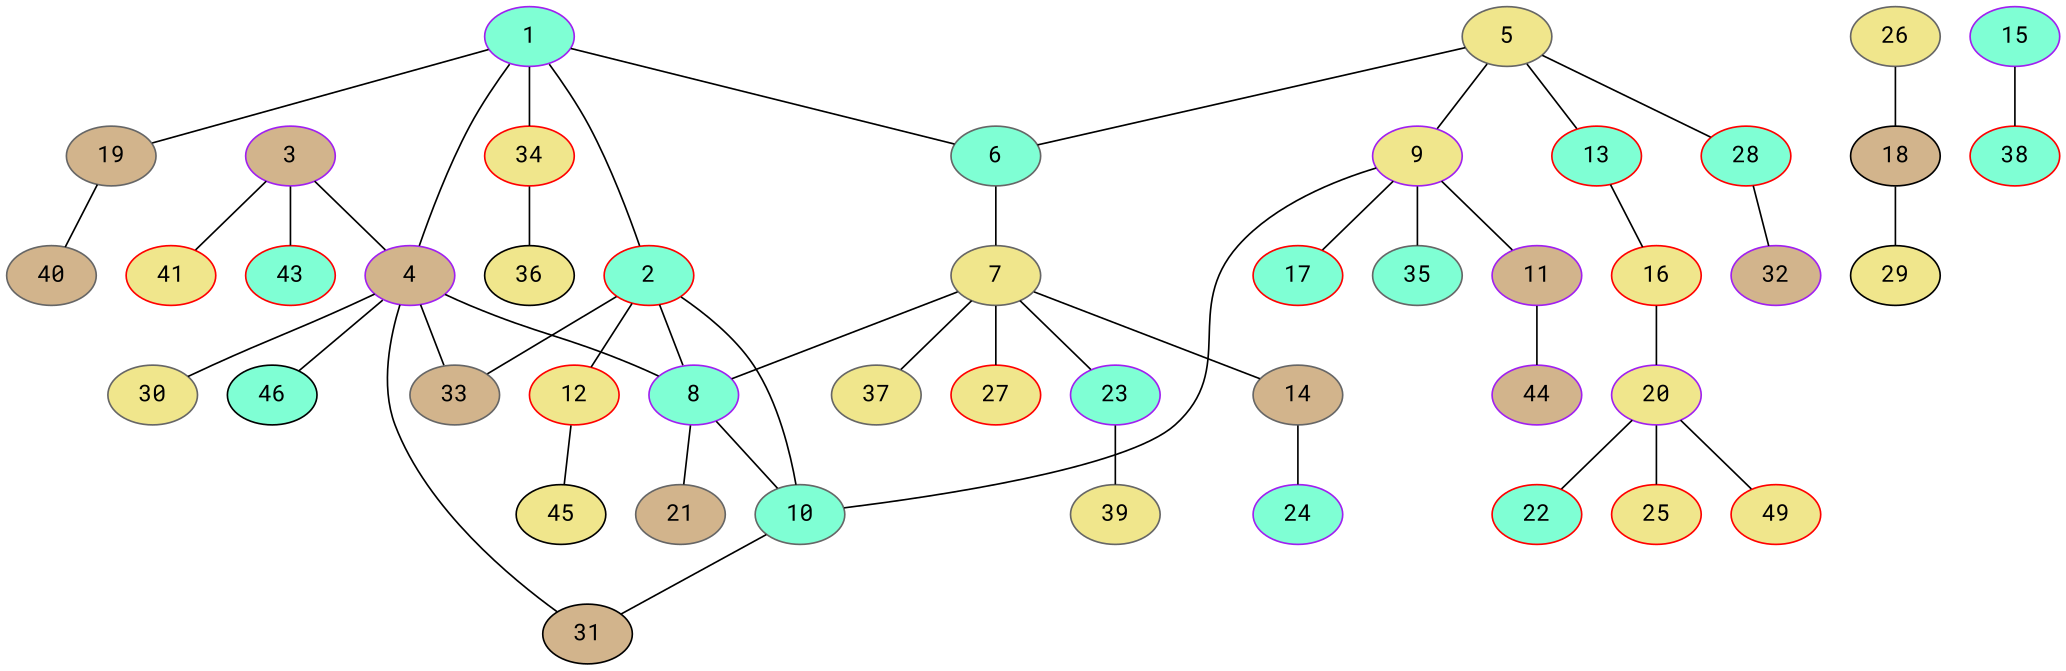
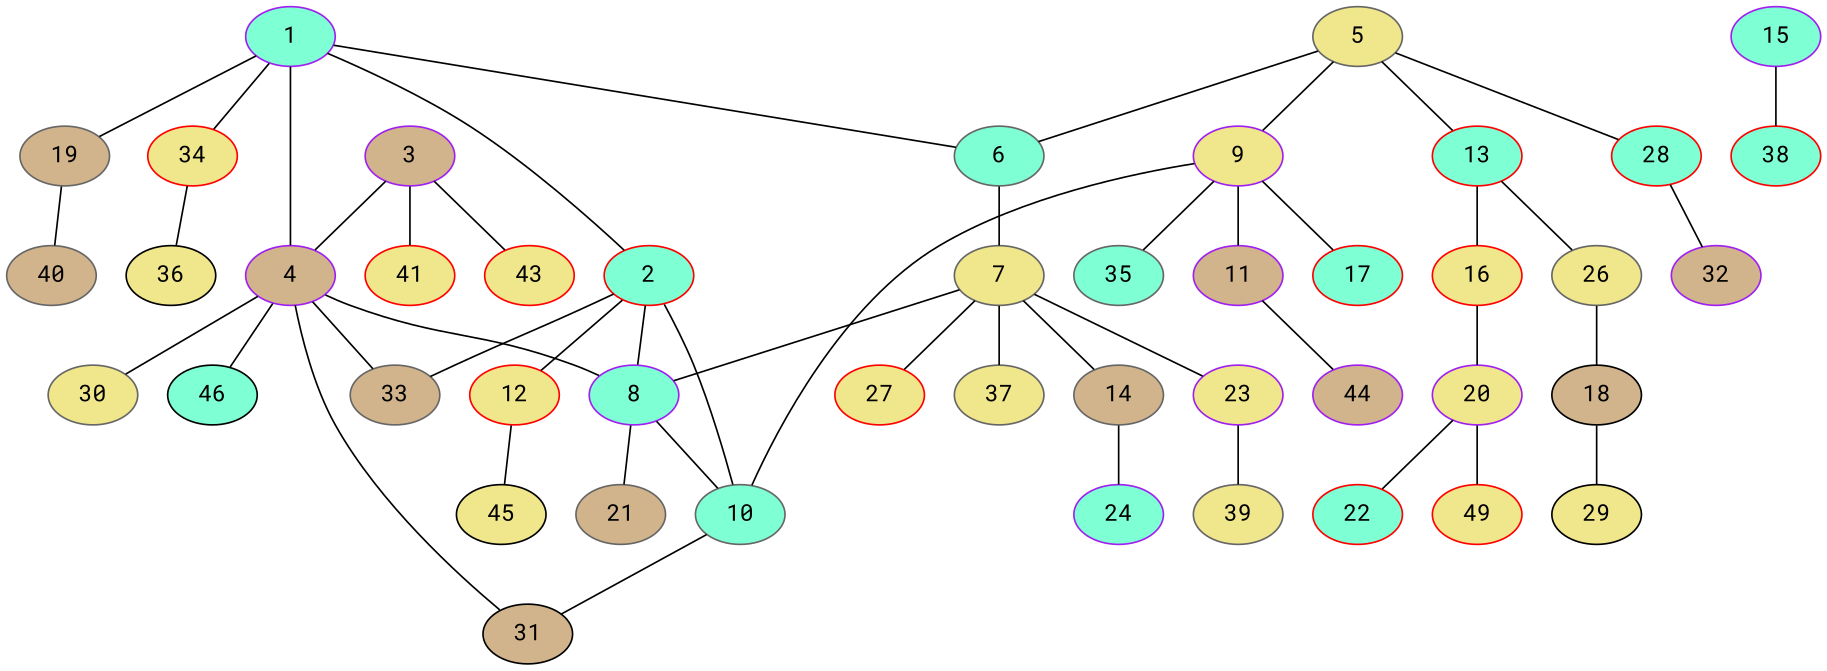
edge "13" -- "26": added
node "43": fillcolor aquamarine -> khaki
node "23": fillcolor aquamarine -> khaki
node "25": removed
